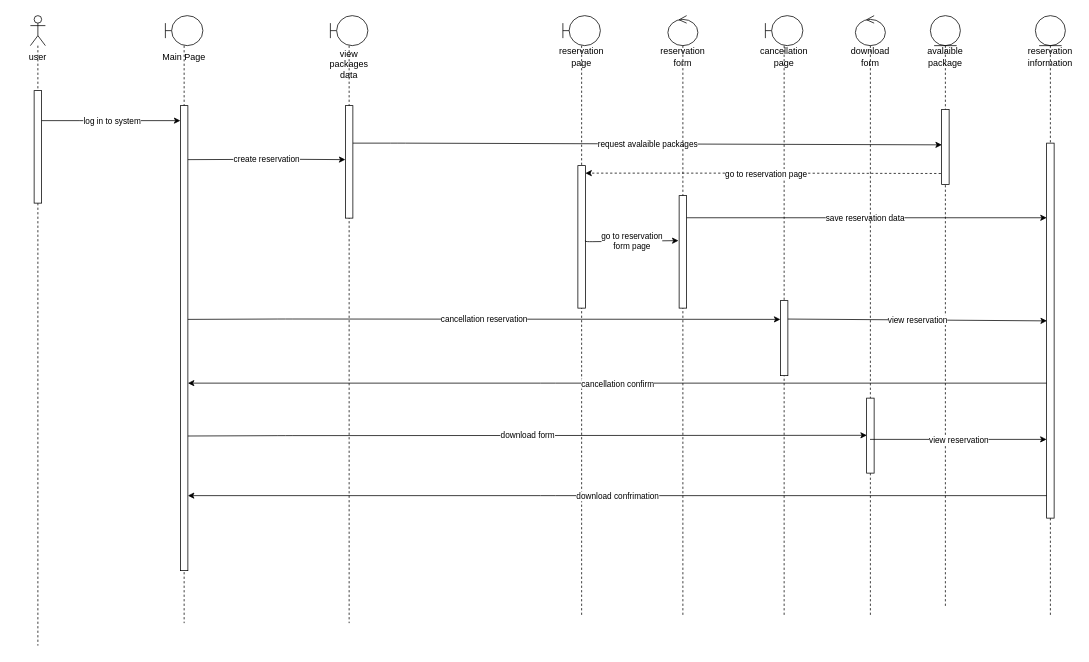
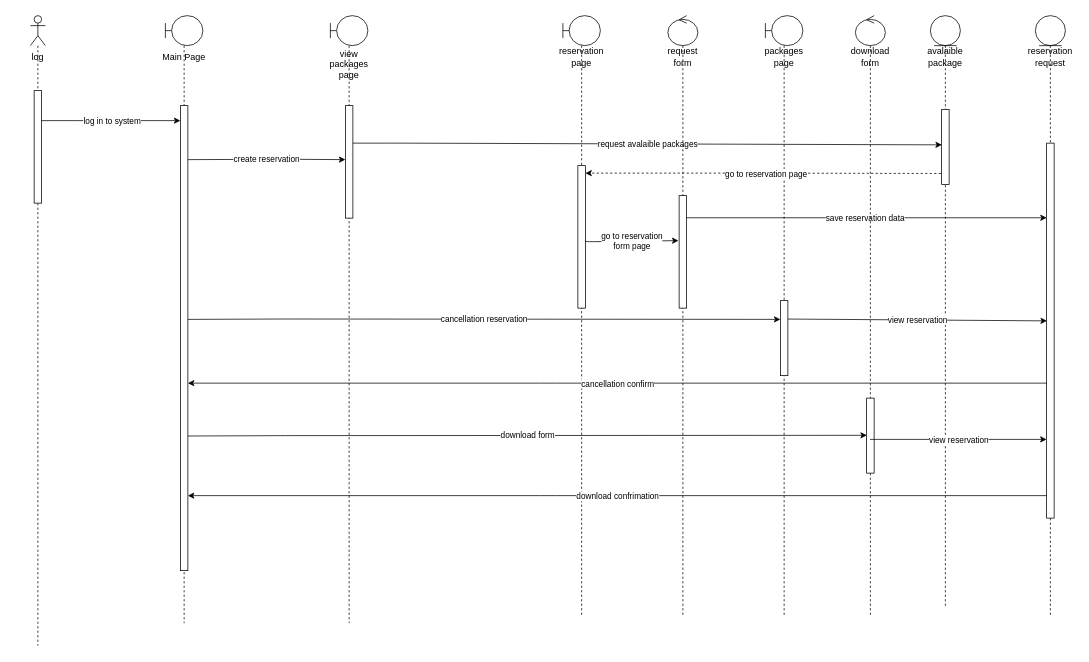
node "user": label "user" -> "log"
node "reservation form": label "reservation form" -> "request form"
node "cancellation page": label "cancellation page" -> "packages page"
node "reservation information": label "reservation information" -> "reservation request"
node "view packages data": label "view packages data" -> "view packages page"
